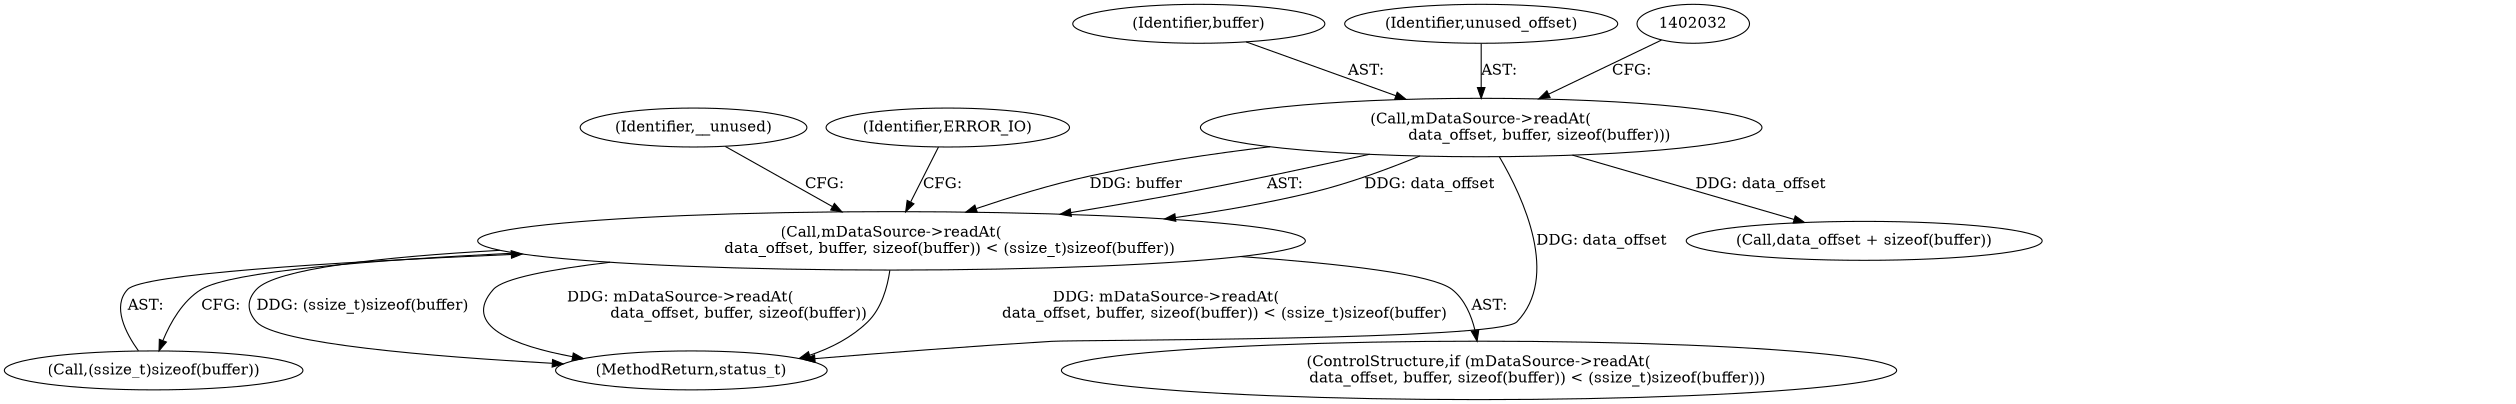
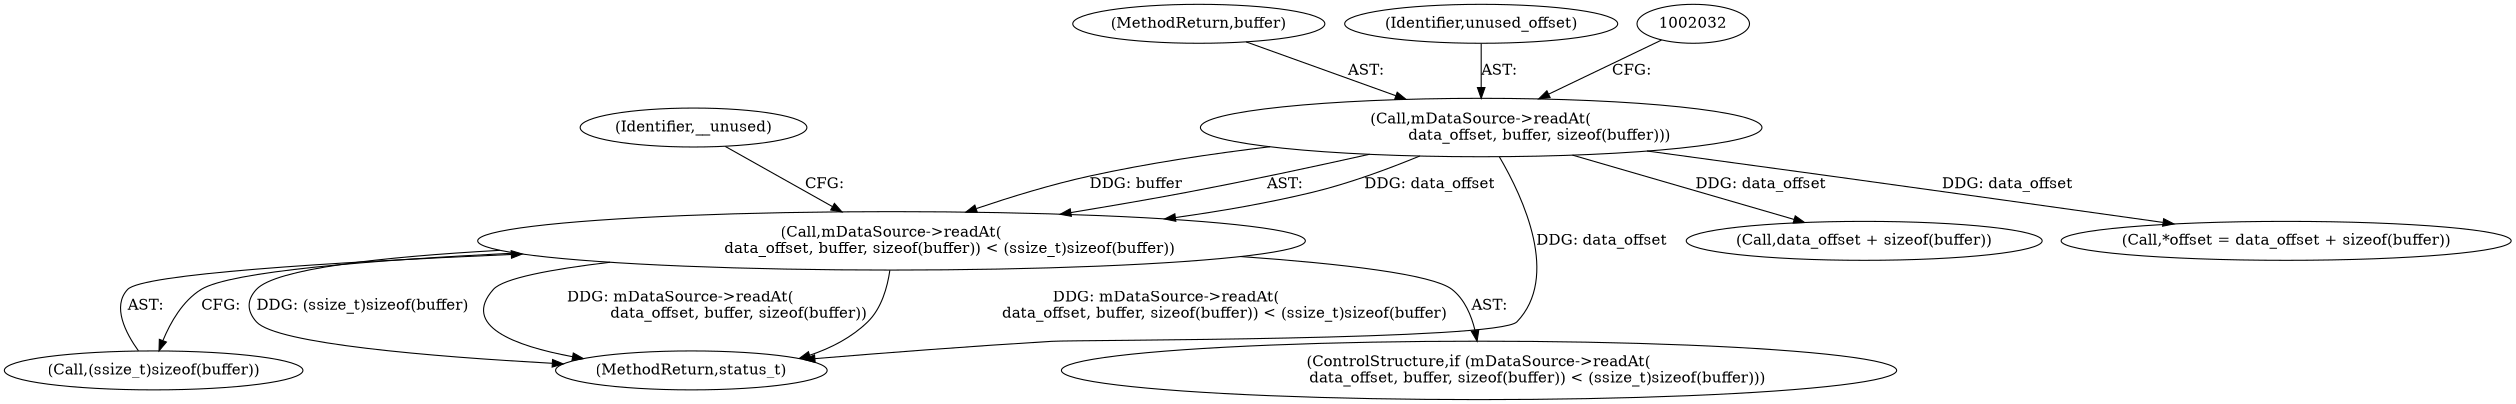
node "(Identifier,buffer)": label "(Identifier,buffer)" -> "(MethodReturn,buffer)"
node "1402032": label "1402032" -> "1002032"
node "(Identifier,ERROR_IO)": removed
node "(Call,*offset = data_offset + sizeof(buffer))": added
